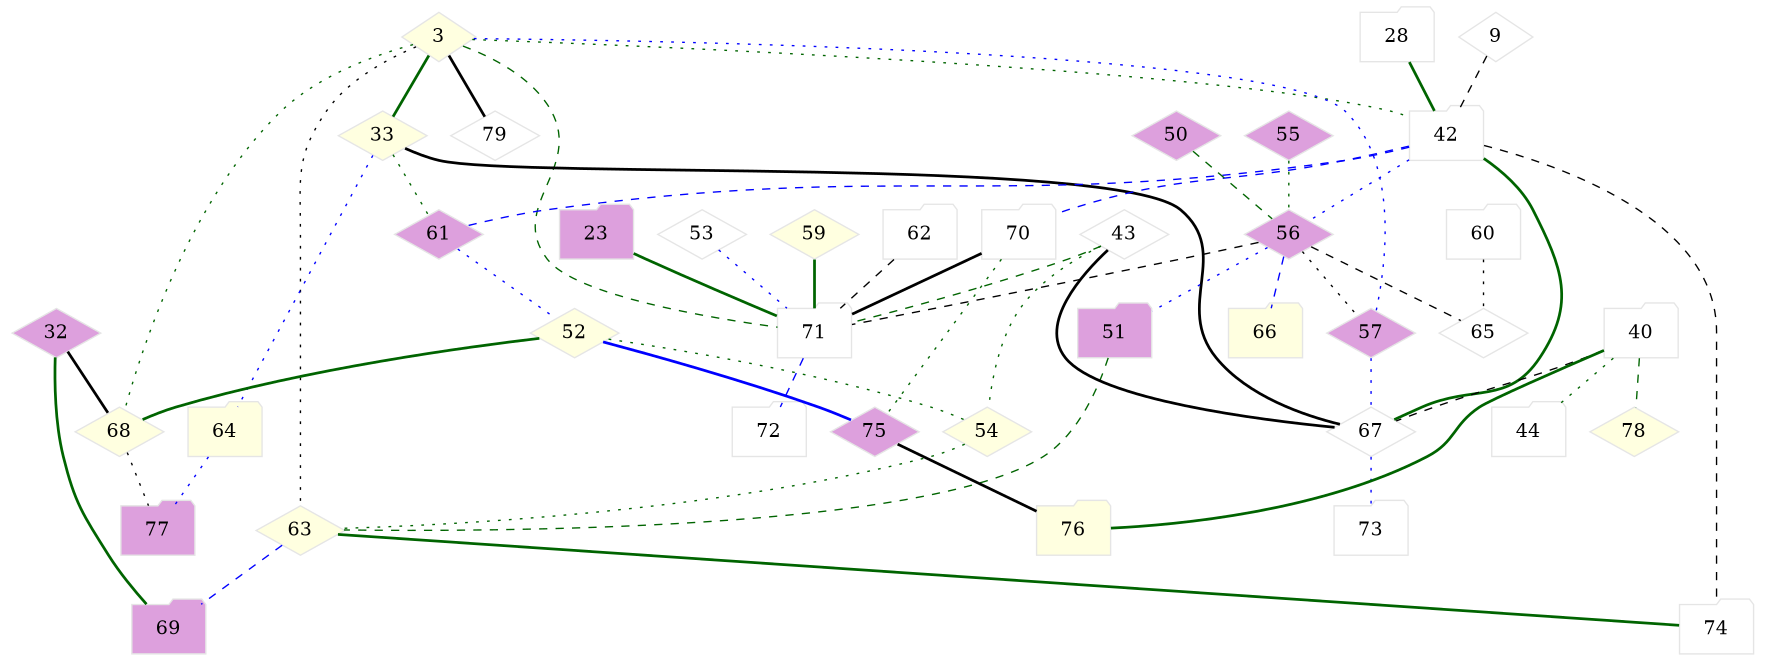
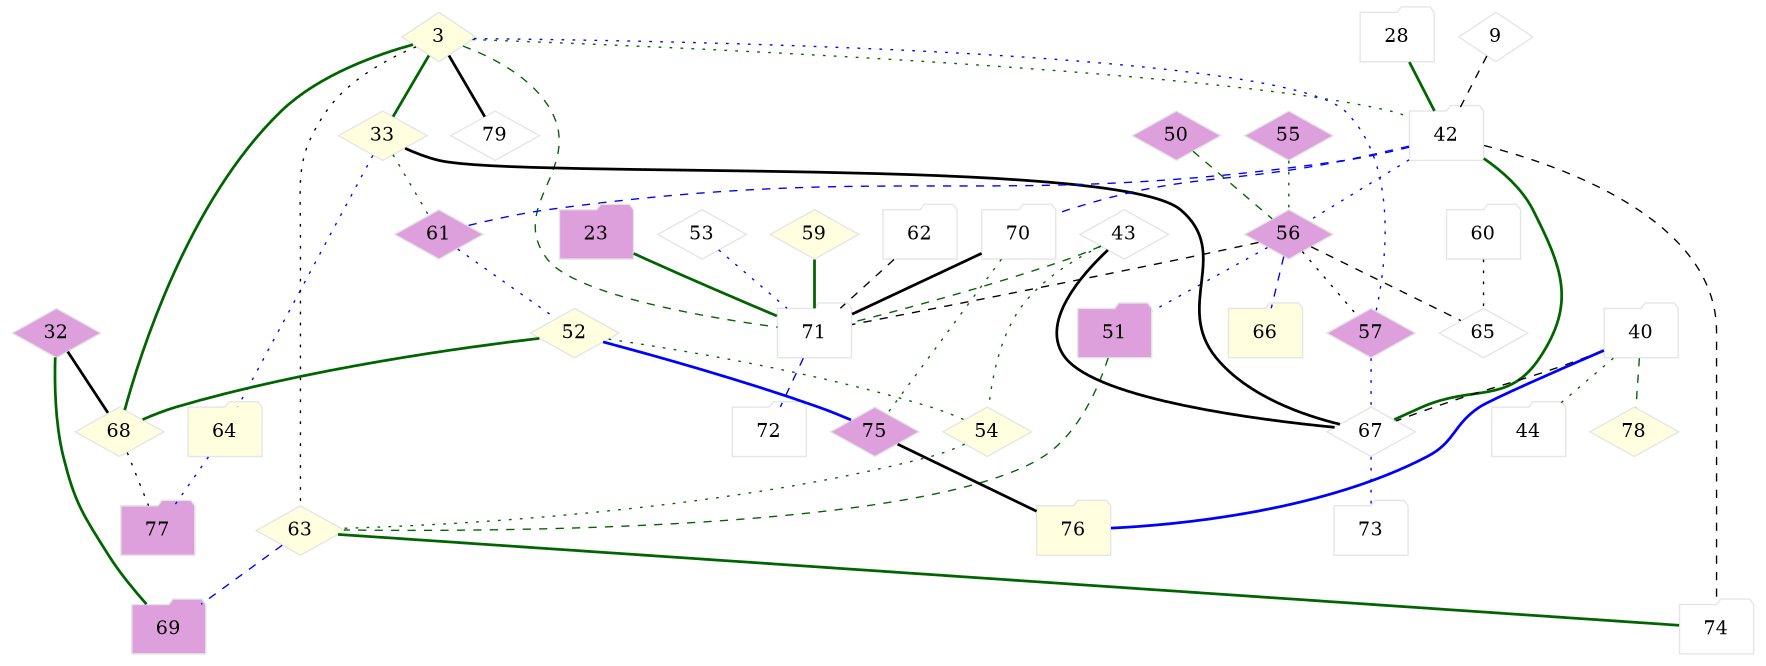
edge "3" -- "68": style dotted -> bold
edge "40" -- "76": color darkgreen -> blue
